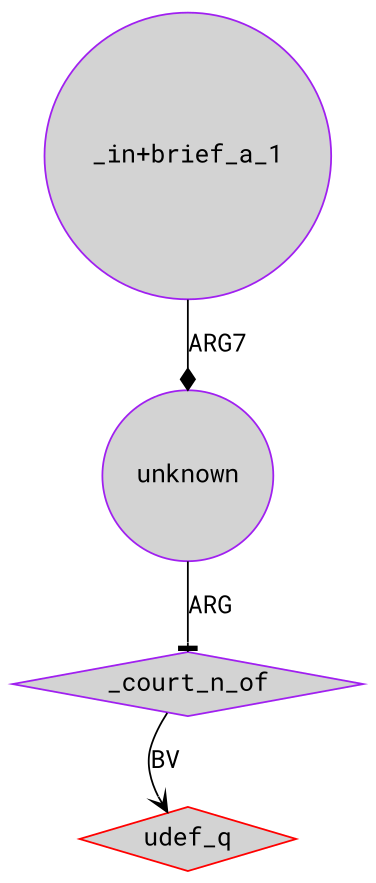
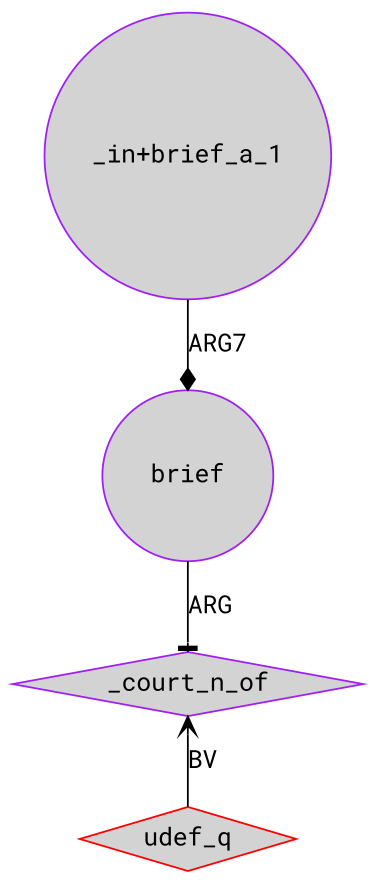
node "unknown": label "unknown" -> "brief"
edge "_court_n_of" -> "udef_q": reversed
